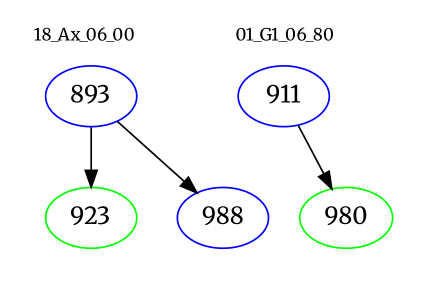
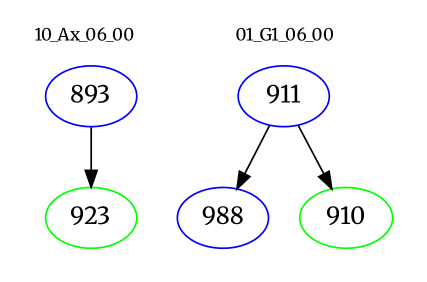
cluster "18_Ax_06_00": label "18_Ax_06_00" -> "10_Ax_06_00"
cluster "01_G1_06_80": label "01_G1_06_80" -> "01_G1_06_00"
edge "893" -> "988": now "911" -> "988"
node "980": label "980" -> "910"
